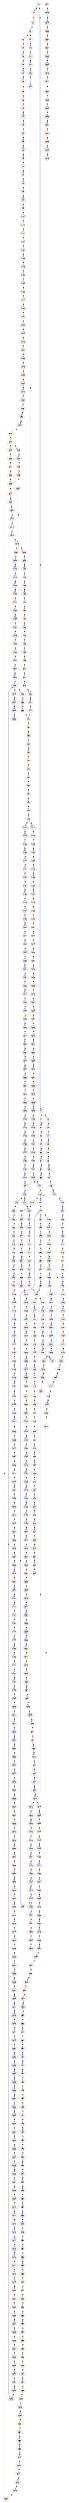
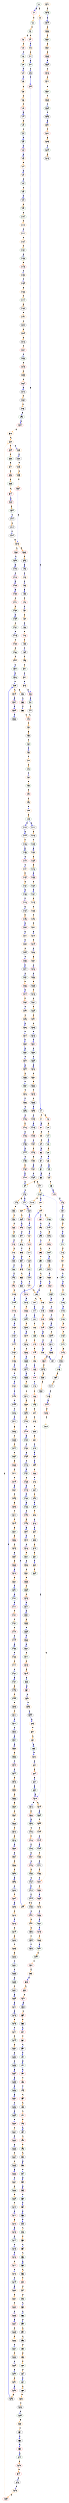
edge "S406" -> "S416": color blue -> darkorange
